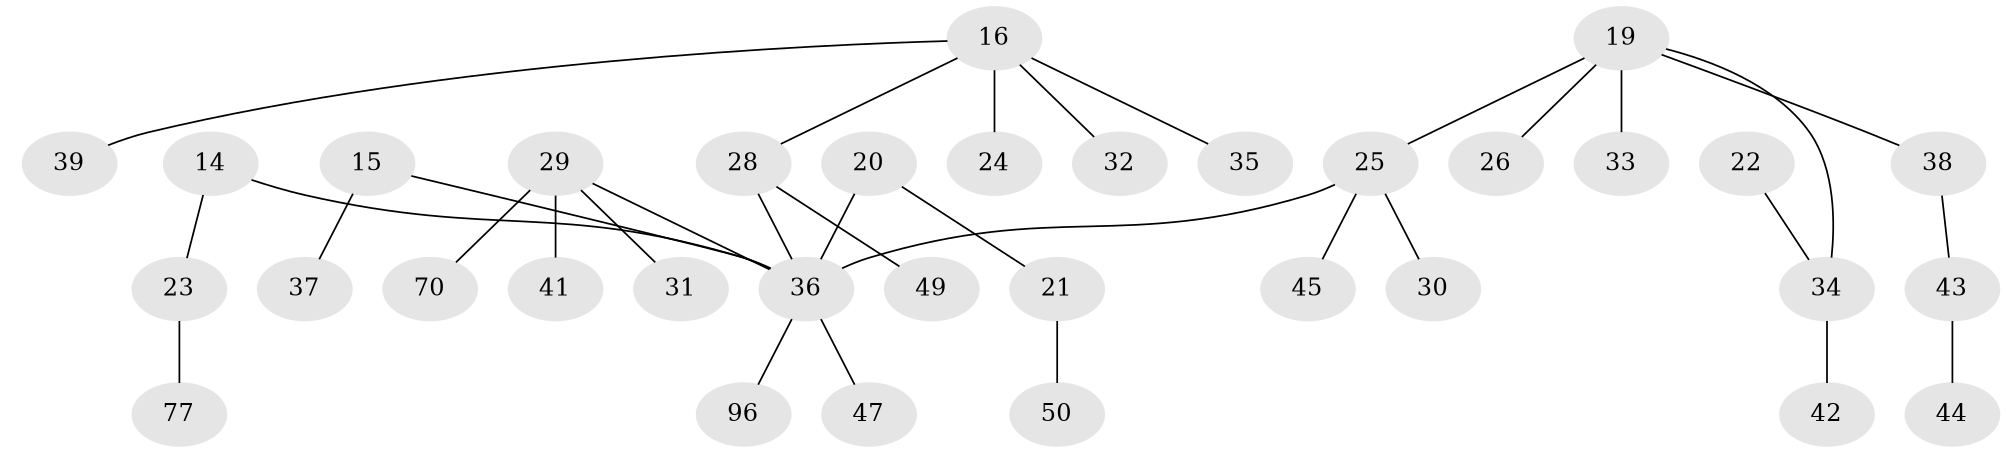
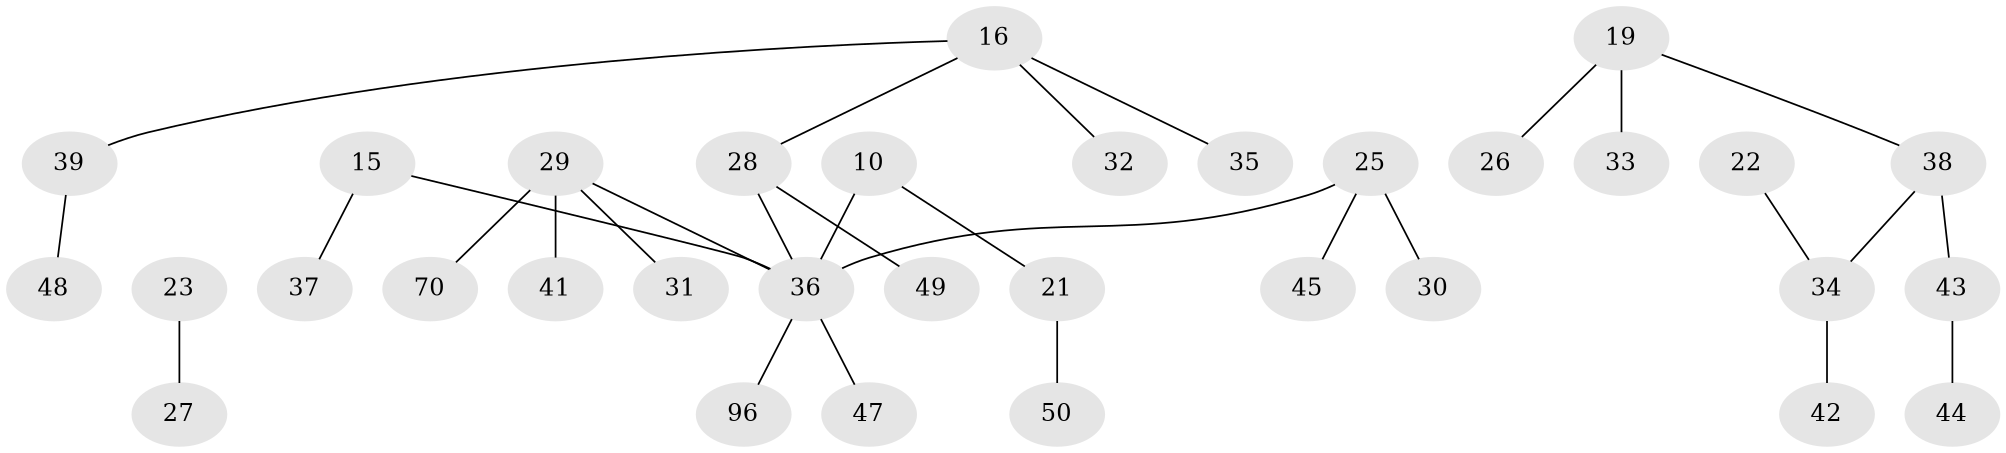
edge "19" -- "25": removed
edge "19" -- "34": now "38" -- "34"
node "14": removed
node "20": label "20" -> "10"
node "24": removed
node "48": added
node "77": label "77" -> "27"
